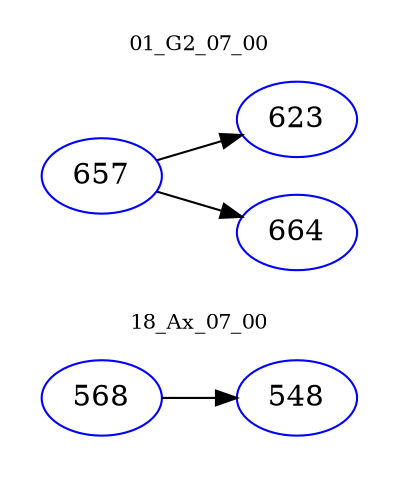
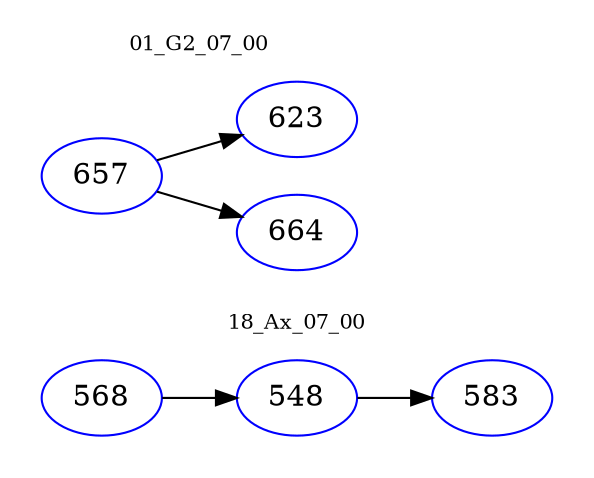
node "583": added
